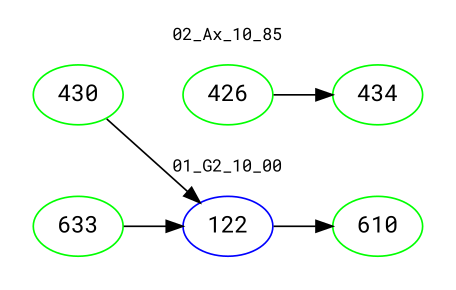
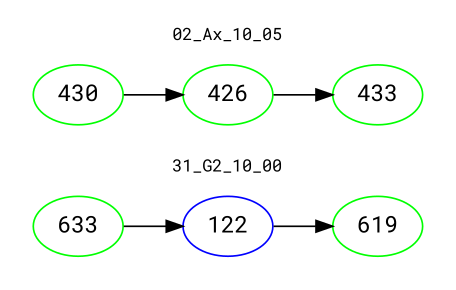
cluster "02_Ax_10_85": label "02_Ax_10_85" -> "02_Ax_10_05"
node "434": label "434" -> "433"
edge "430" -> "122": now "430" -> "426"
cluster "01_G2_10_00": label "01_G2_10_00" -> "31_G2_10_00"
node "610": label "610" -> "619"
